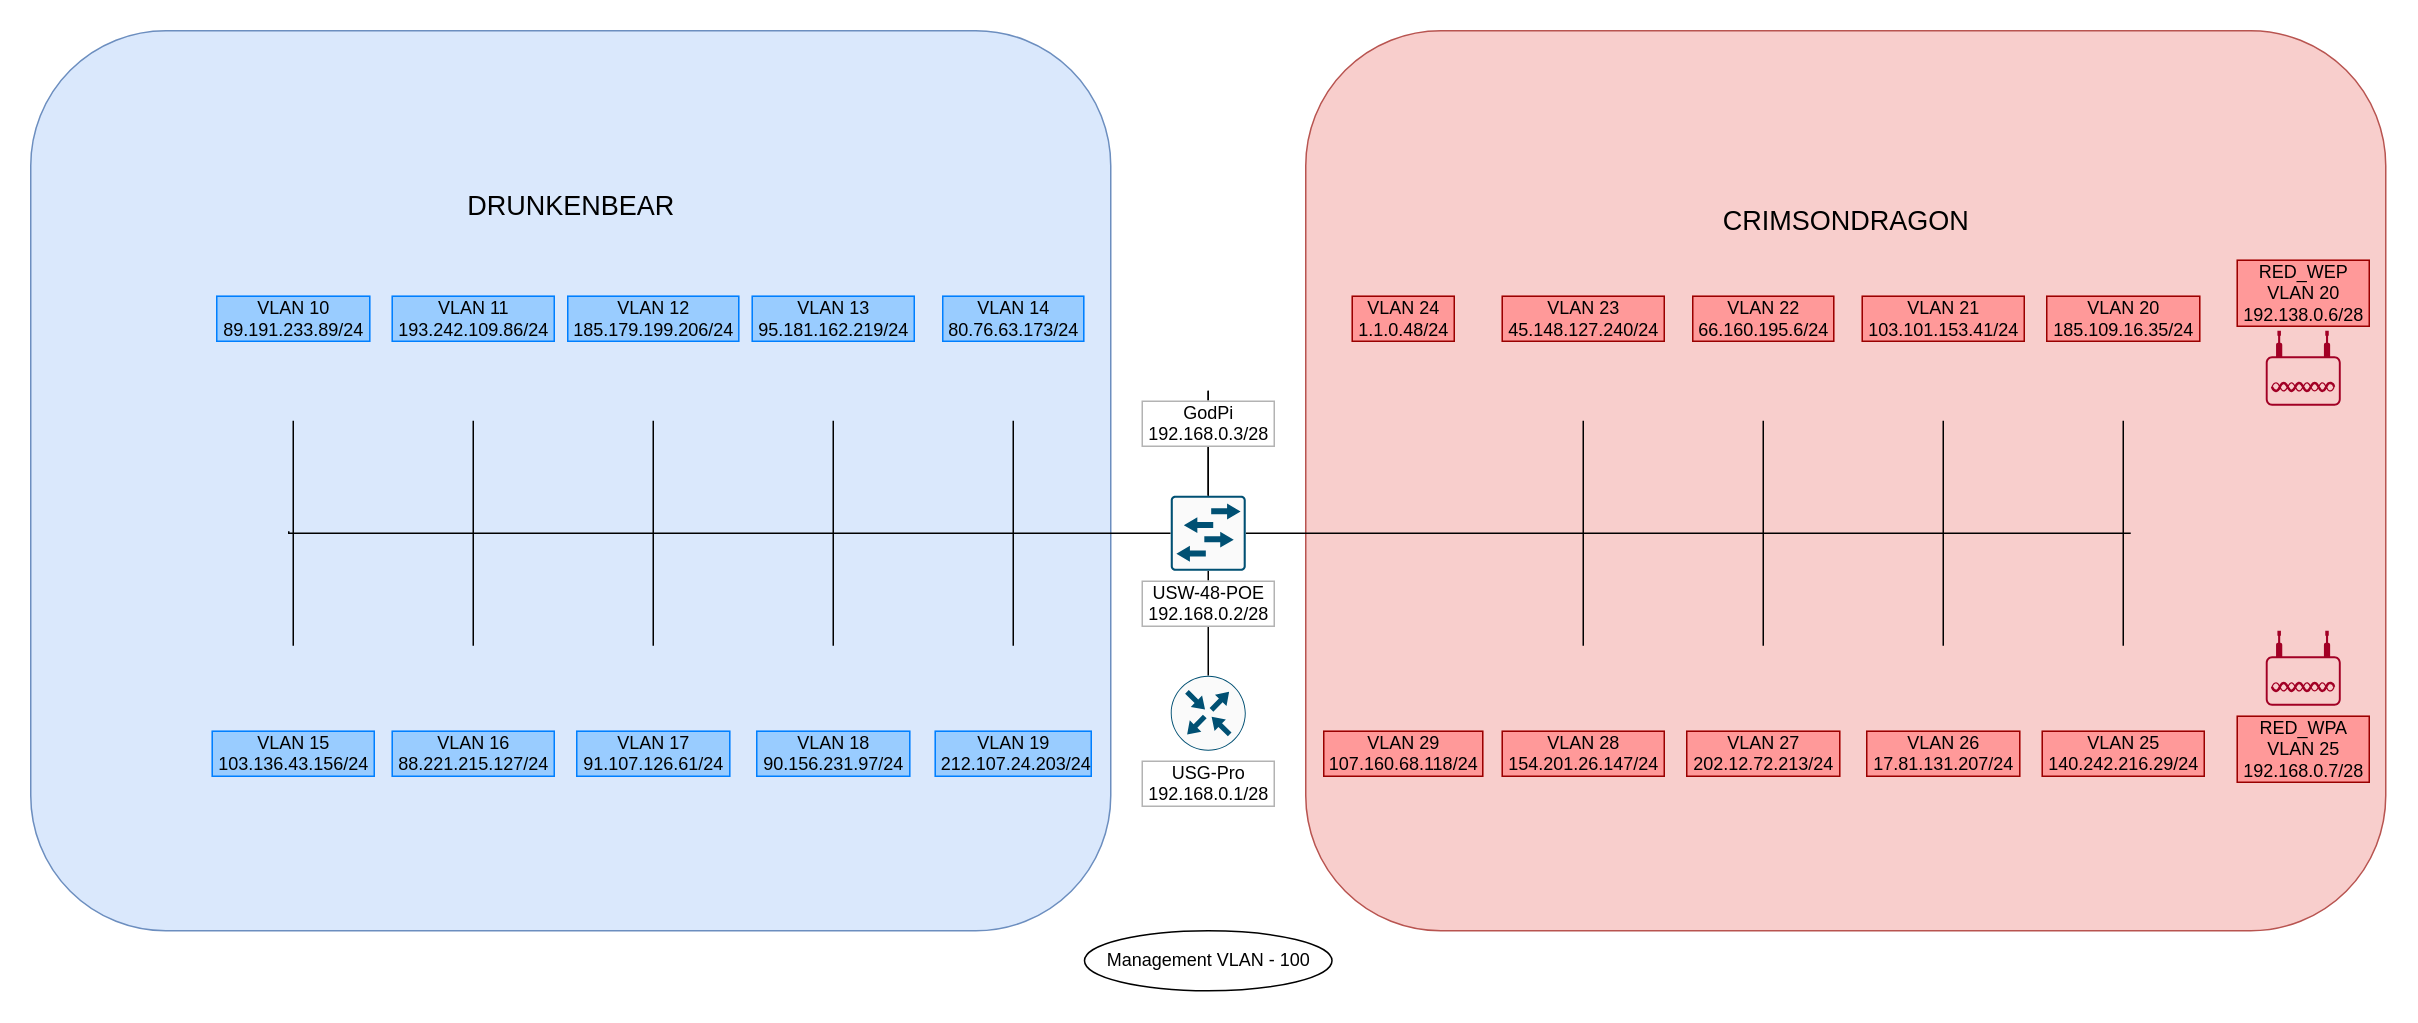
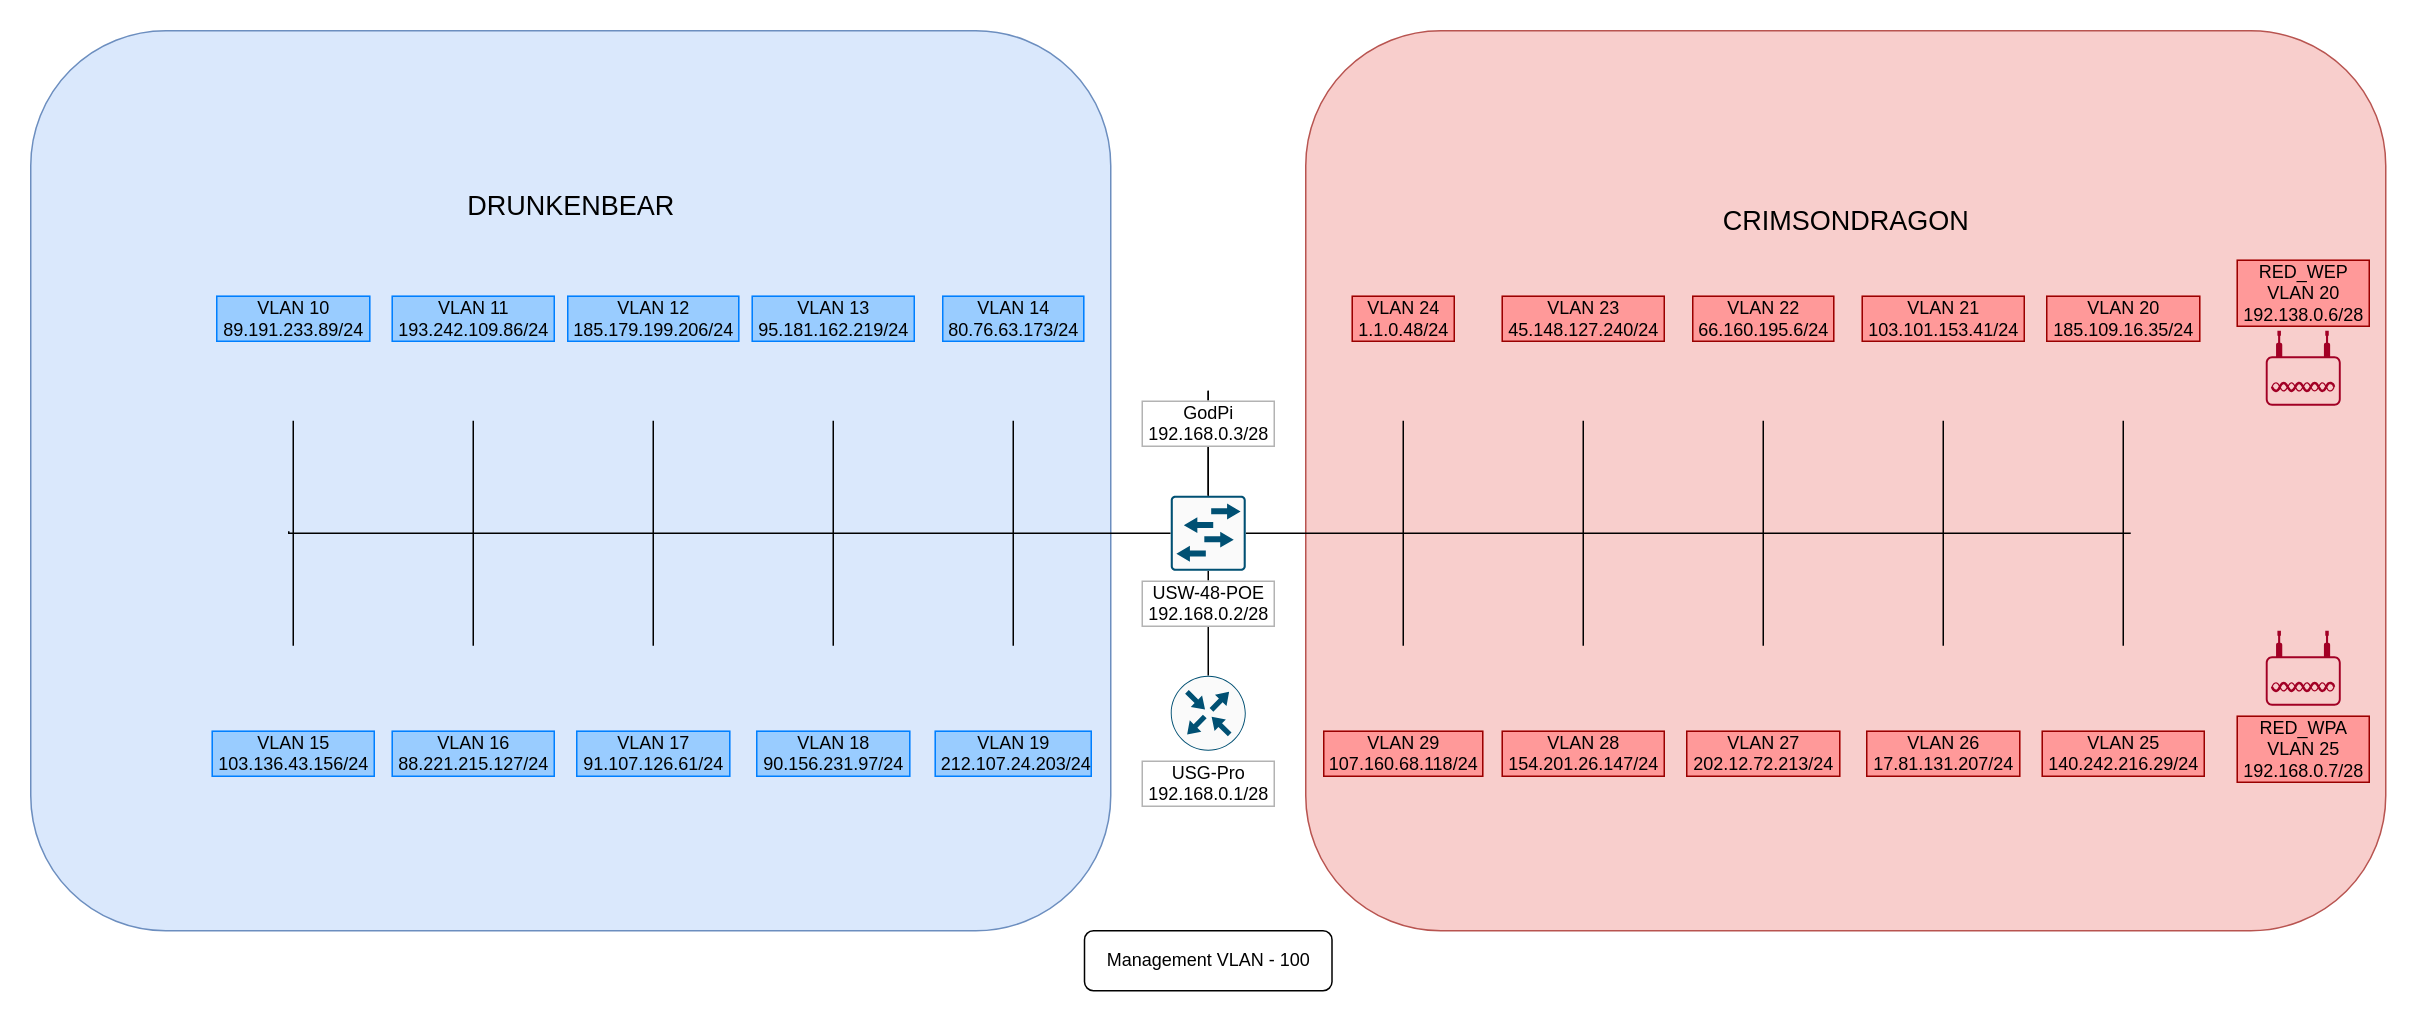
edge "VLAN 24 1.1.0.48/24" -- "VLAN 29 107.160.68.118/24": added
node "Management VLAN - 100": shape ellipse -> rounded rectangle
